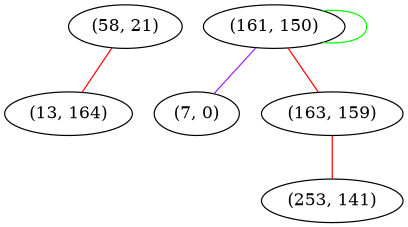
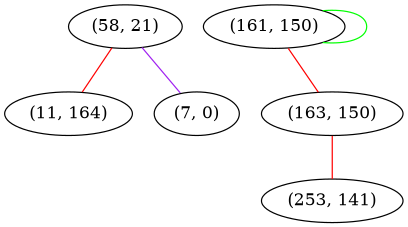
edge "(161, 150)" -- "(7, 0)": now "(58, 21)" -- "(7, 0)"
node "(13, 164)": label "(13, 164)" -> "(11, 164)"
node "(163, 159)": label "(163, 159)" -> "(163, 150)"
